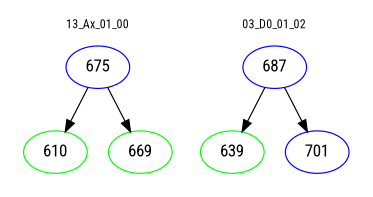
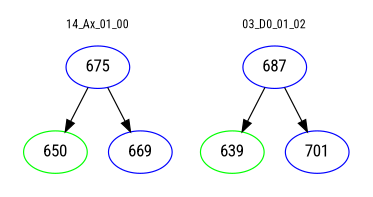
cluster "13_Ax_01_00": label "13_Ax_01_00" -> "14_Ax_01_00"
node "610": label "610" -> "650"
node "669": color green -> blue
